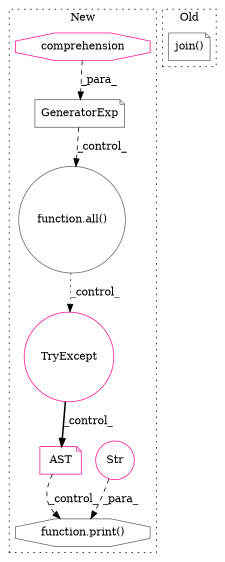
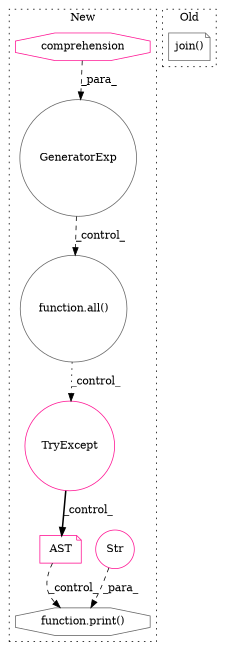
node "GeneratorExp": shape note -> circle
